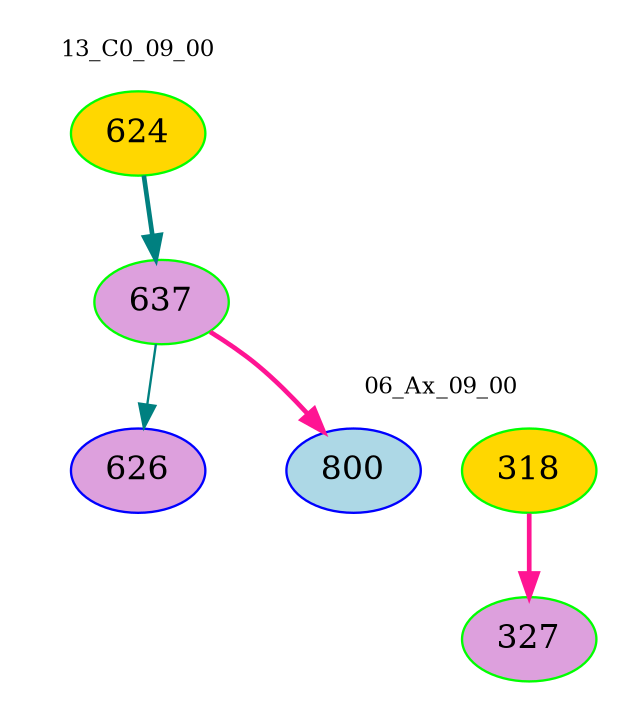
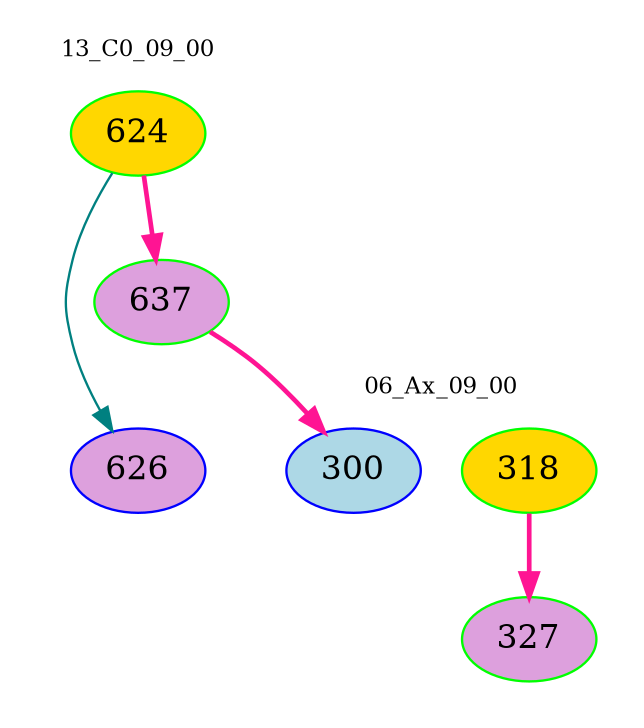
edge "624" -> "637": color teal -> deeppink
edge "637" -> "626": now "624" -> "626"
node "800": label "800" -> "300"
